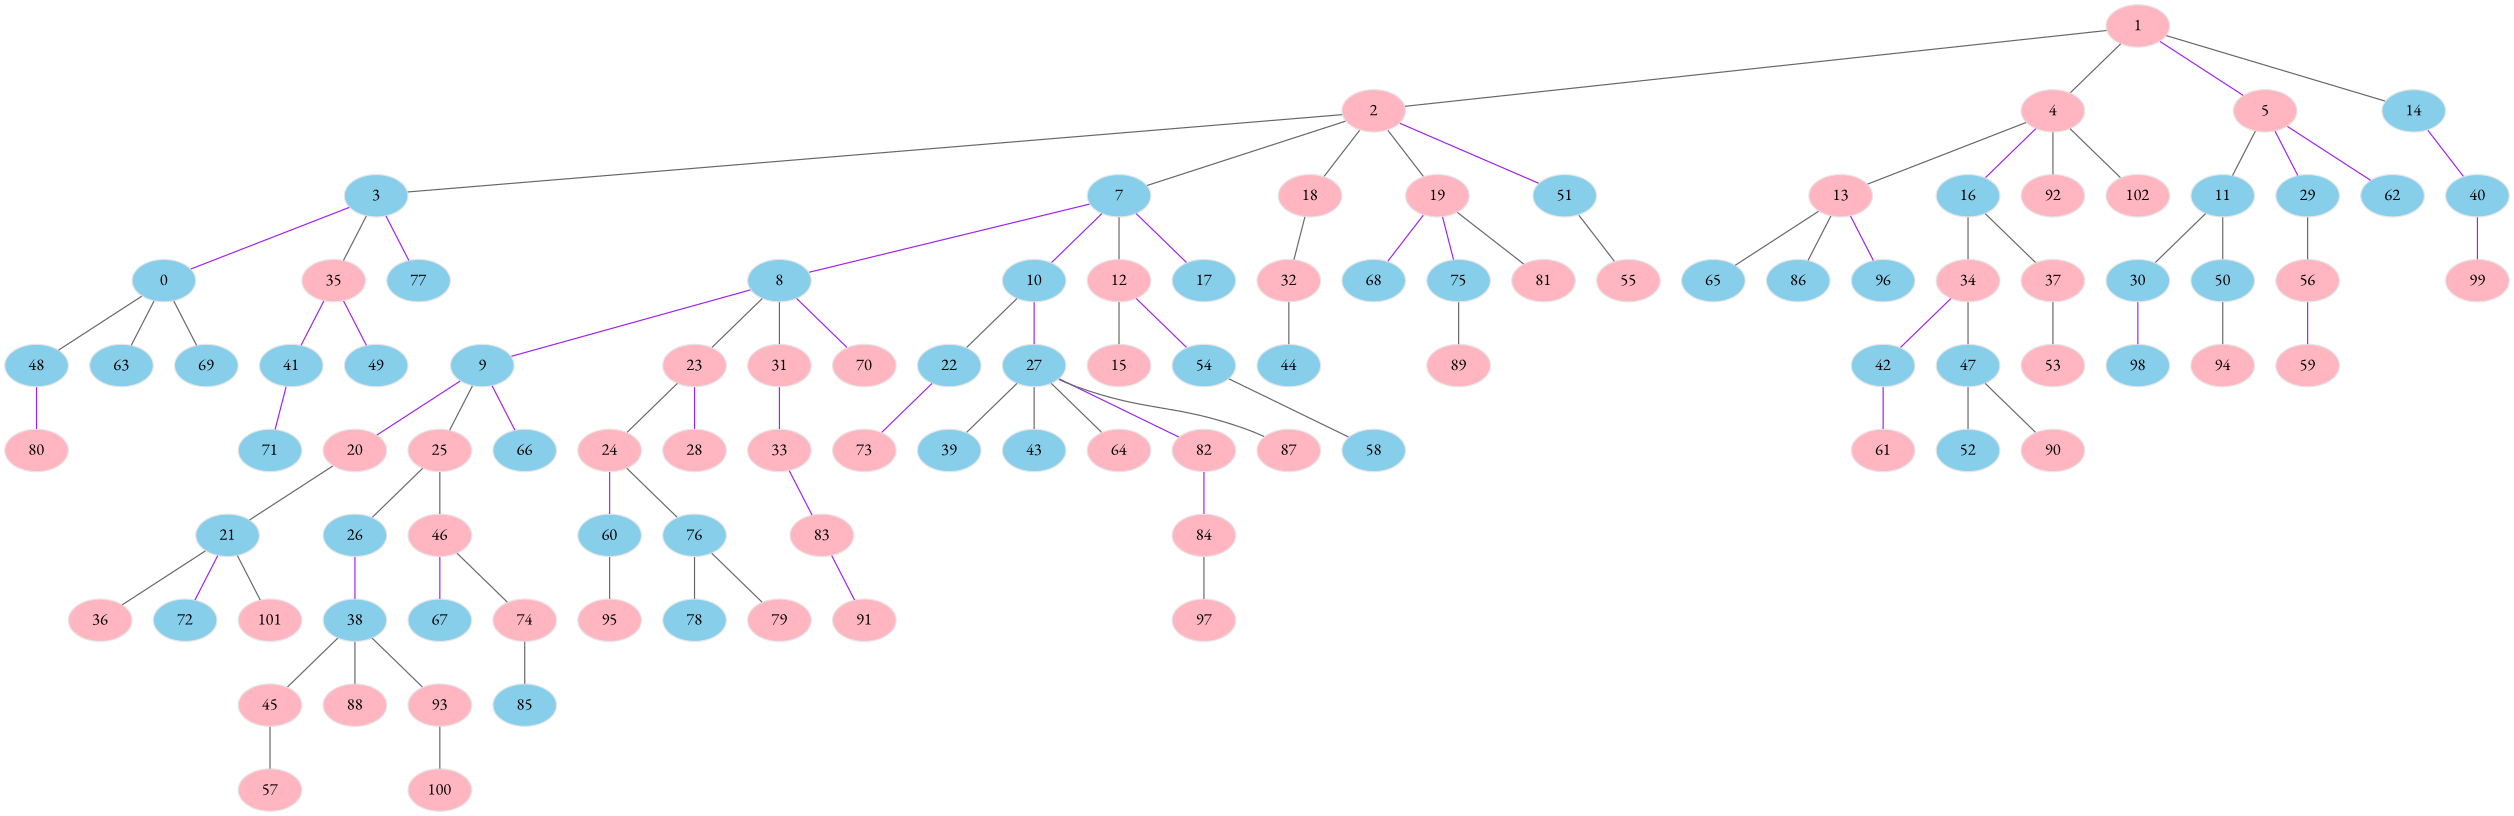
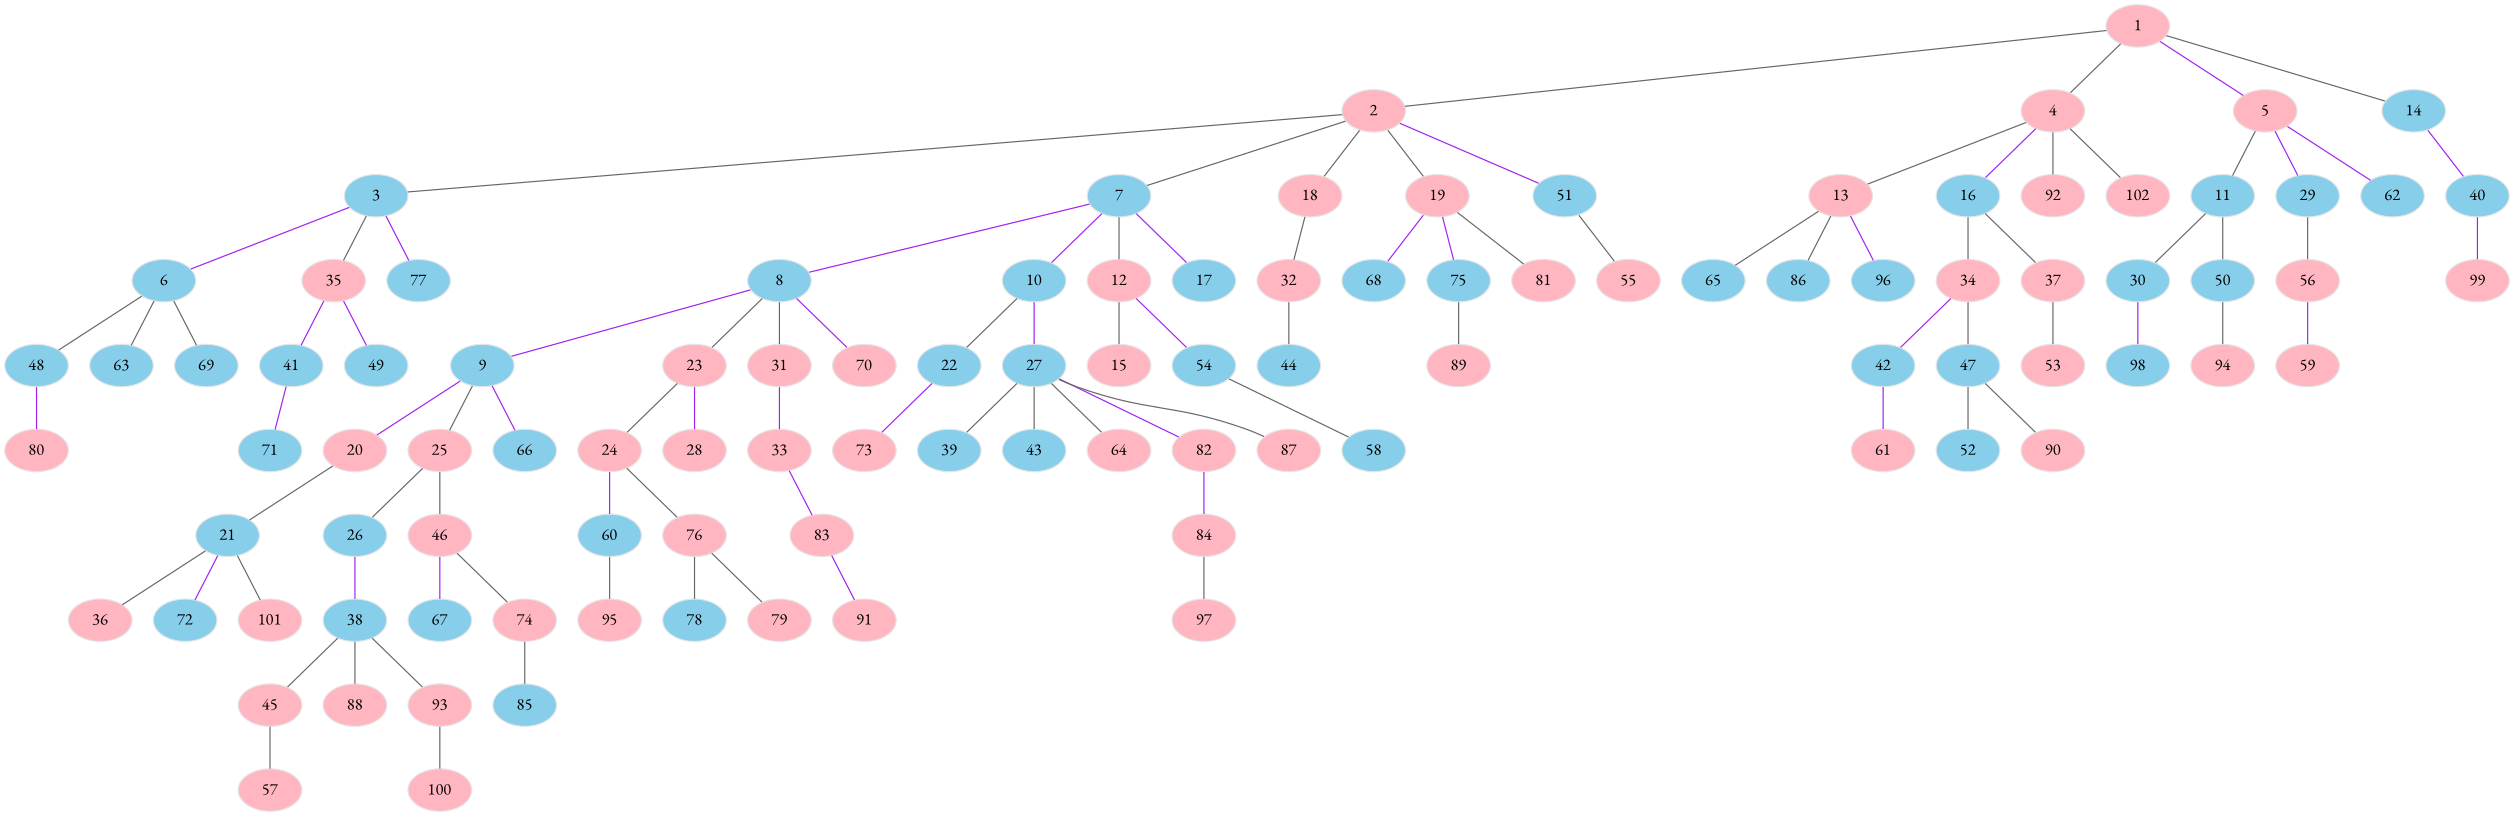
node "0": label "0" -> "6"
node "76": fillcolor skyblue -> lightpink
